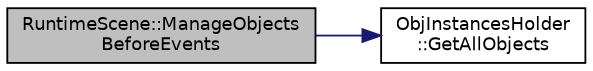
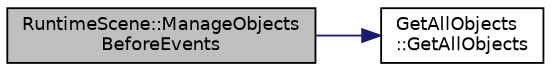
node "ObjInstancesHolder ::GetAllObjects": label "ObjInstancesHolder ::GetAllObjects" -> "GetAllObjects ::GetAllObjects"
